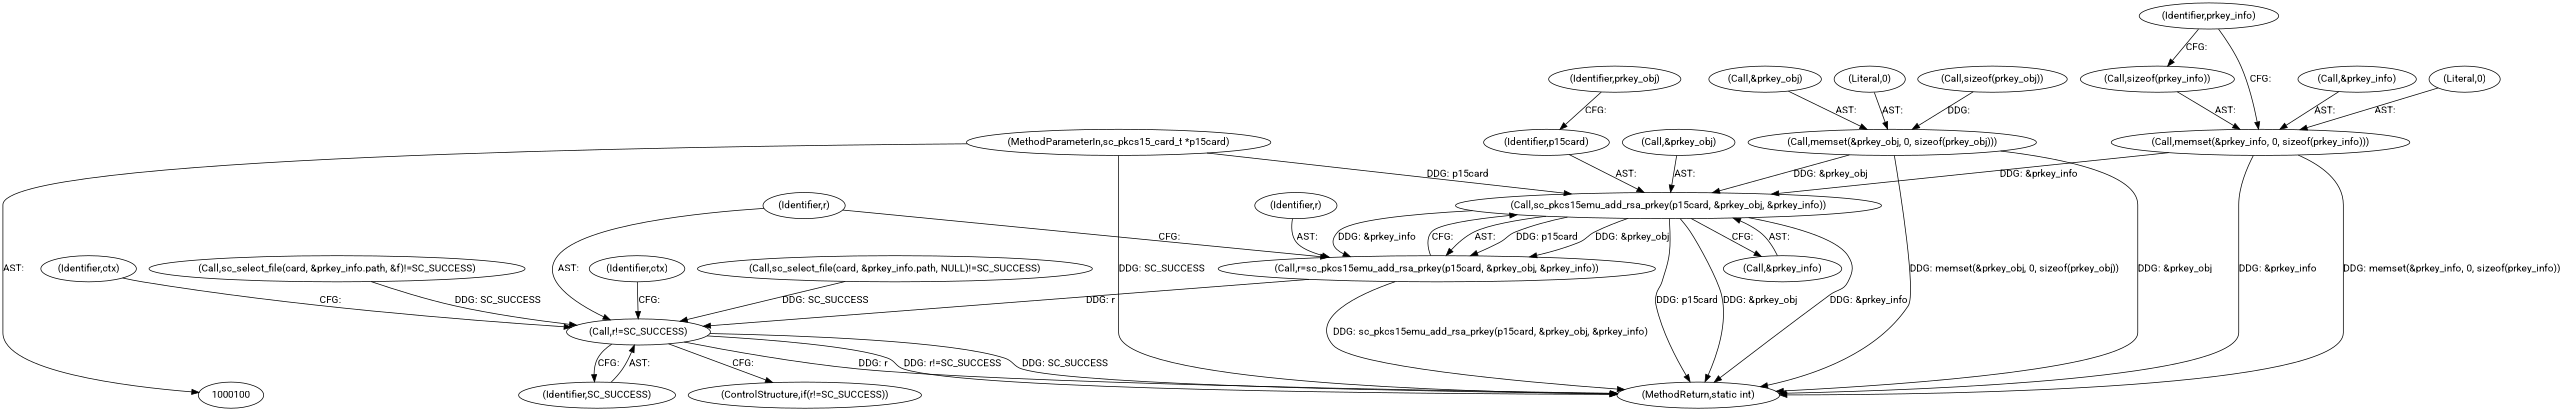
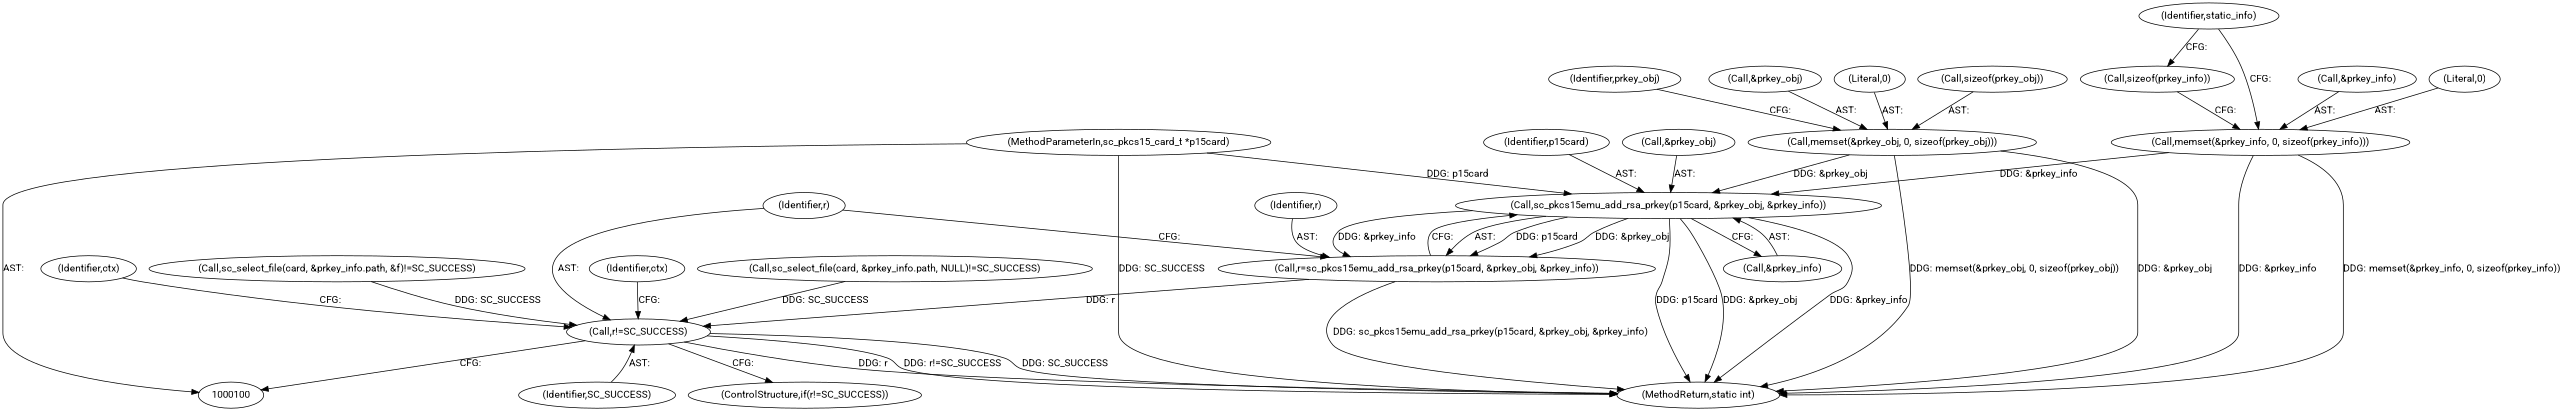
node "(Identifier,prkey_info)": label "(Identifier,prkey_info)" -> "(Identifier,static_info)"
edge "(Identifier,prkey_obj)" -> "(Identifier,p15card)": now "(Identifier,prkey_obj)" -> "(Call,memset(&prkey_obj, 0, sizeof(prkey_obj)))"
edge "(Call,sizeof(prkey_obj))" -> "(Call,memset(&prkey_obj, 0, sizeof(prkey_obj)))": label "DDG: " -> "AST: "
edge "(Call,sizeof(prkey_info))" -> "(Call,memset(&prkey_info, 0, sizeof(prkey_info)))": label "AST: " -> "CFG: "
edge "(Call,r!=SC_SUCCESS)" -> "(Identifier,SC_SUCCESS)": now "(Call,r!=SC_SUCCESS)" -> "1000100"
